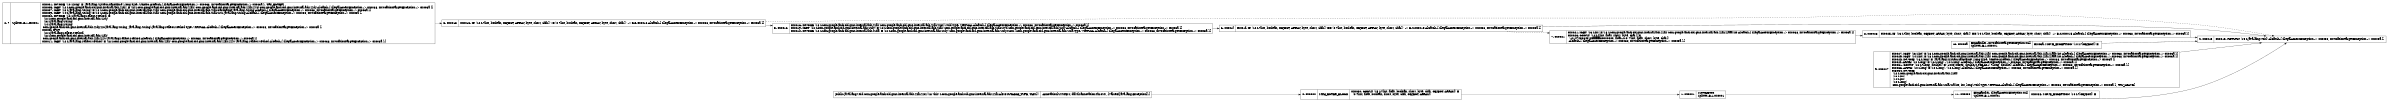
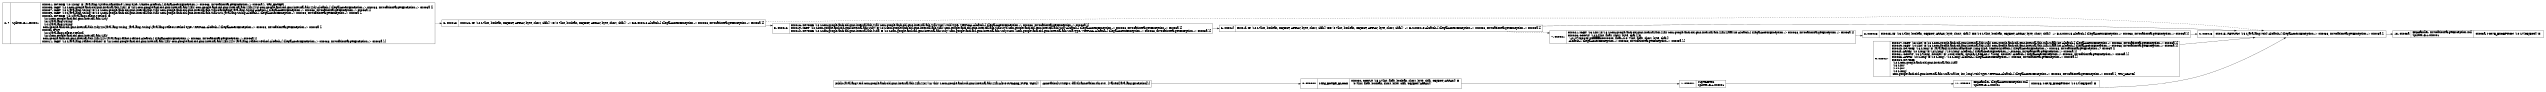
edge "13: 0x003a" -> "4: 0x0015": reversed
